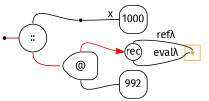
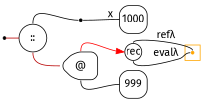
node "992": label "992" -> "999"
